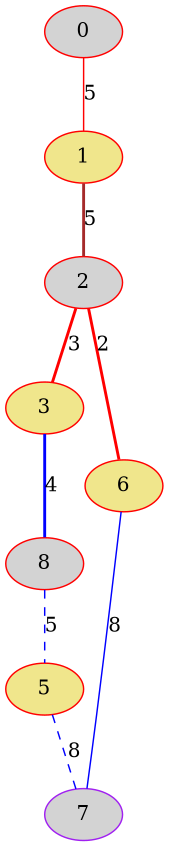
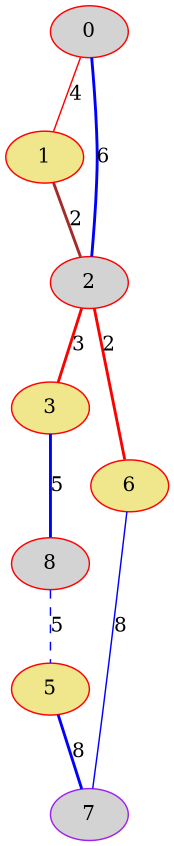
edge "0" -- "1": label "5" -> "4"
edge "0" -- "2": added, label "6"
edge "1" -- "2": label "5" -> "2"
edge "3" -- "8": label "4" -> "5"
edge "5" -- "7": style dashed -> bold
